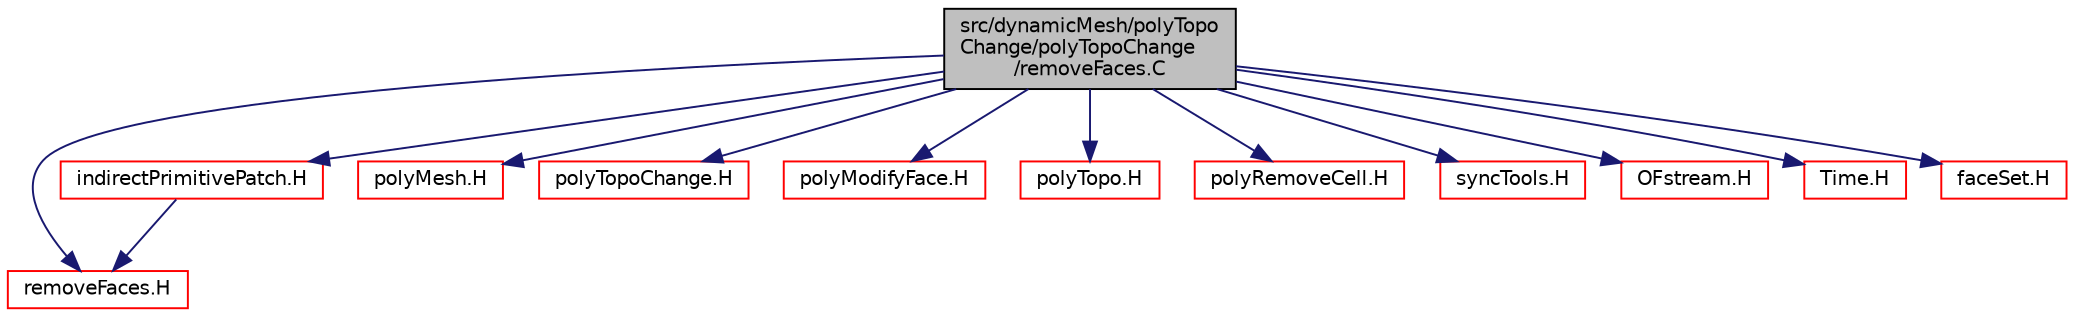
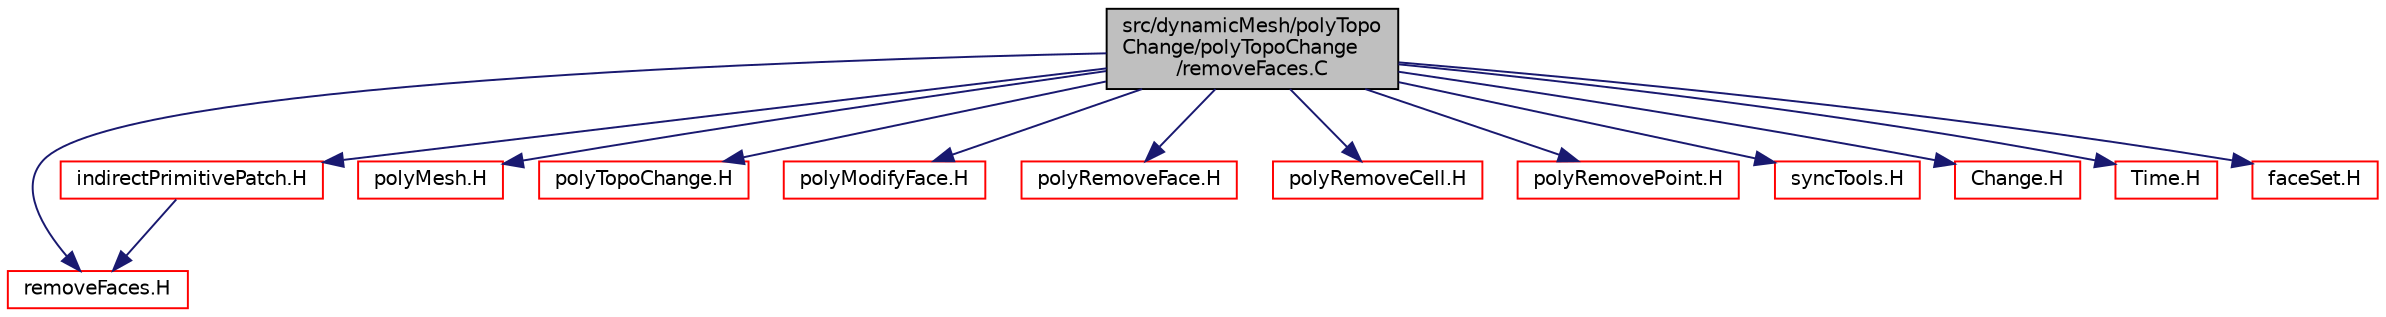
node "polyTopo.H": label "polyTopo.H" -> "polyRemoveFace.H"
node "polyRemovePoint.H": added
node "OFstream.H": label "OFstream.H" -> "Change.H"
